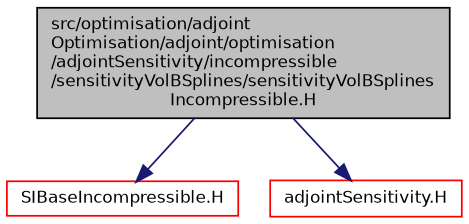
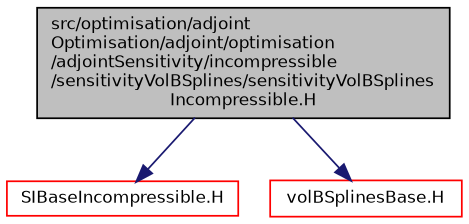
node "adjointSensitivity.H": label "adjointSensitivity.H" -> "volBSplinesBase.H"
